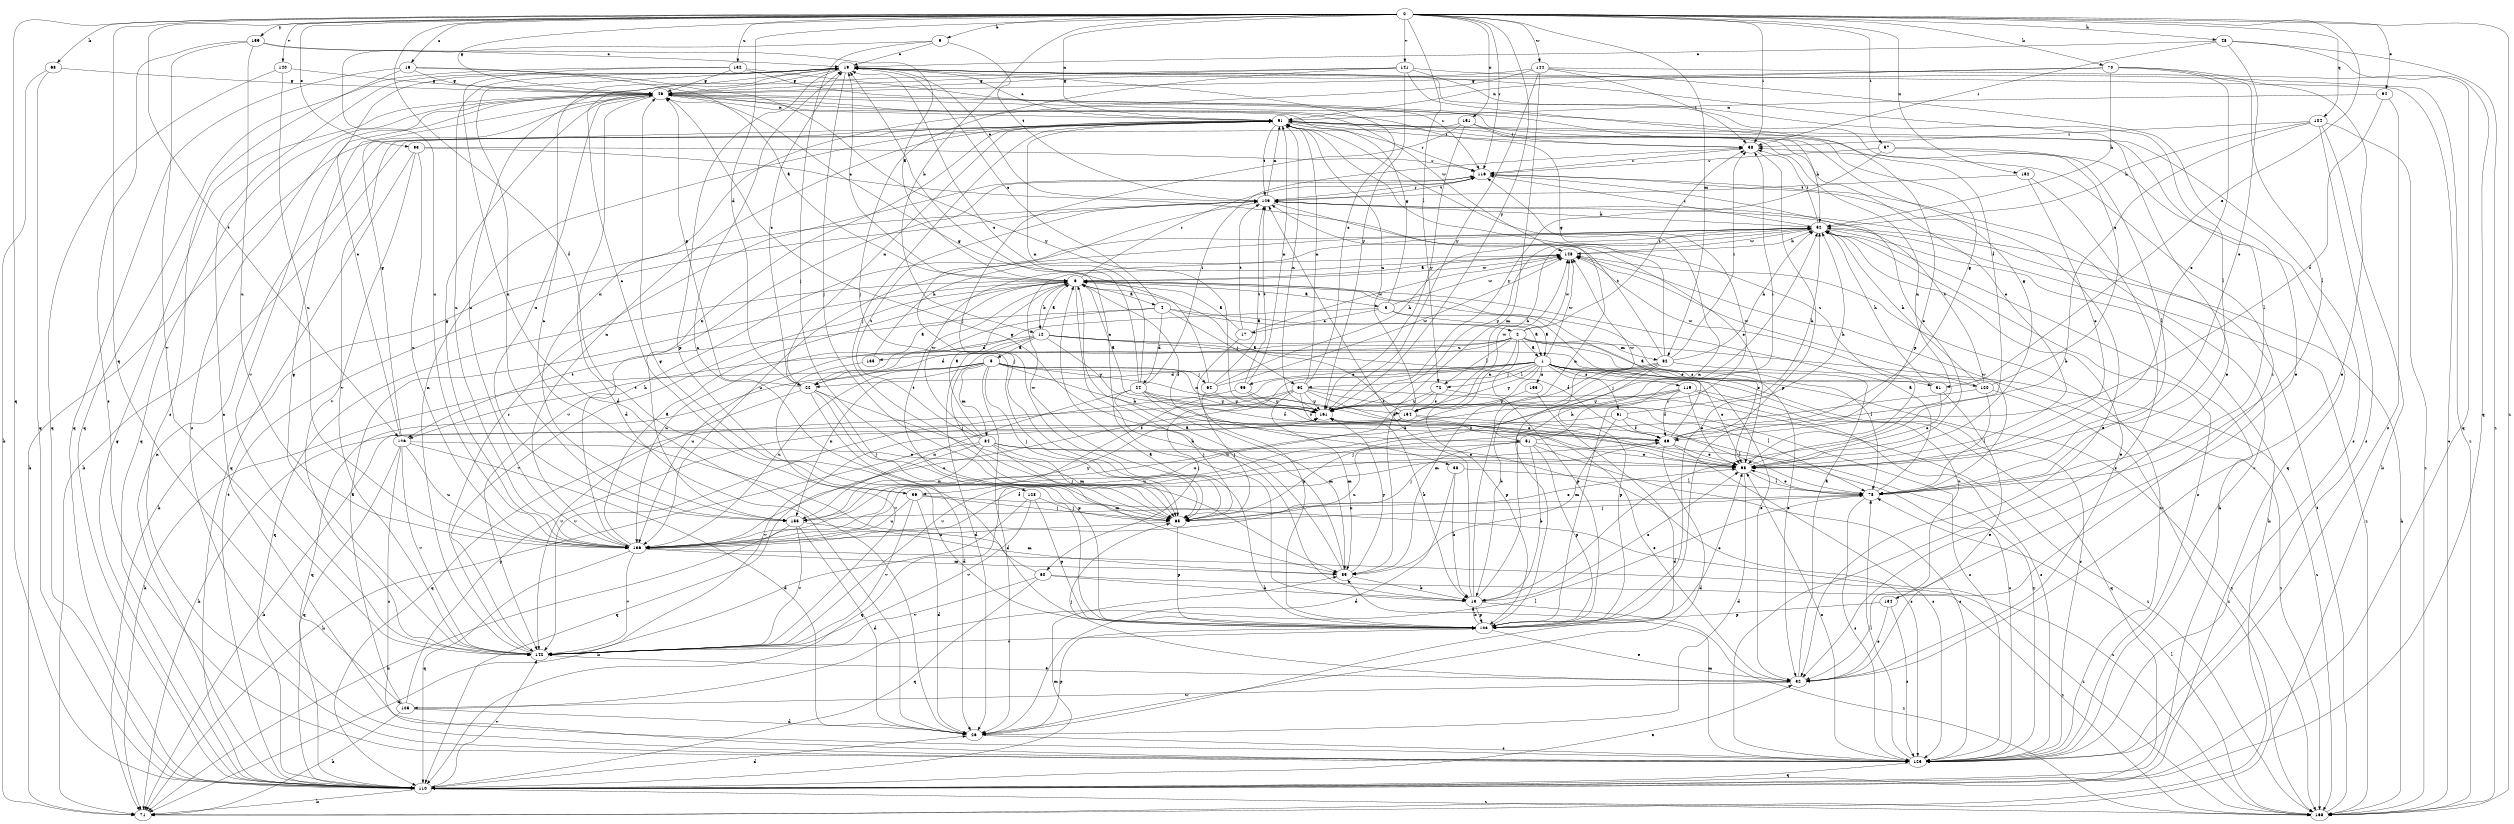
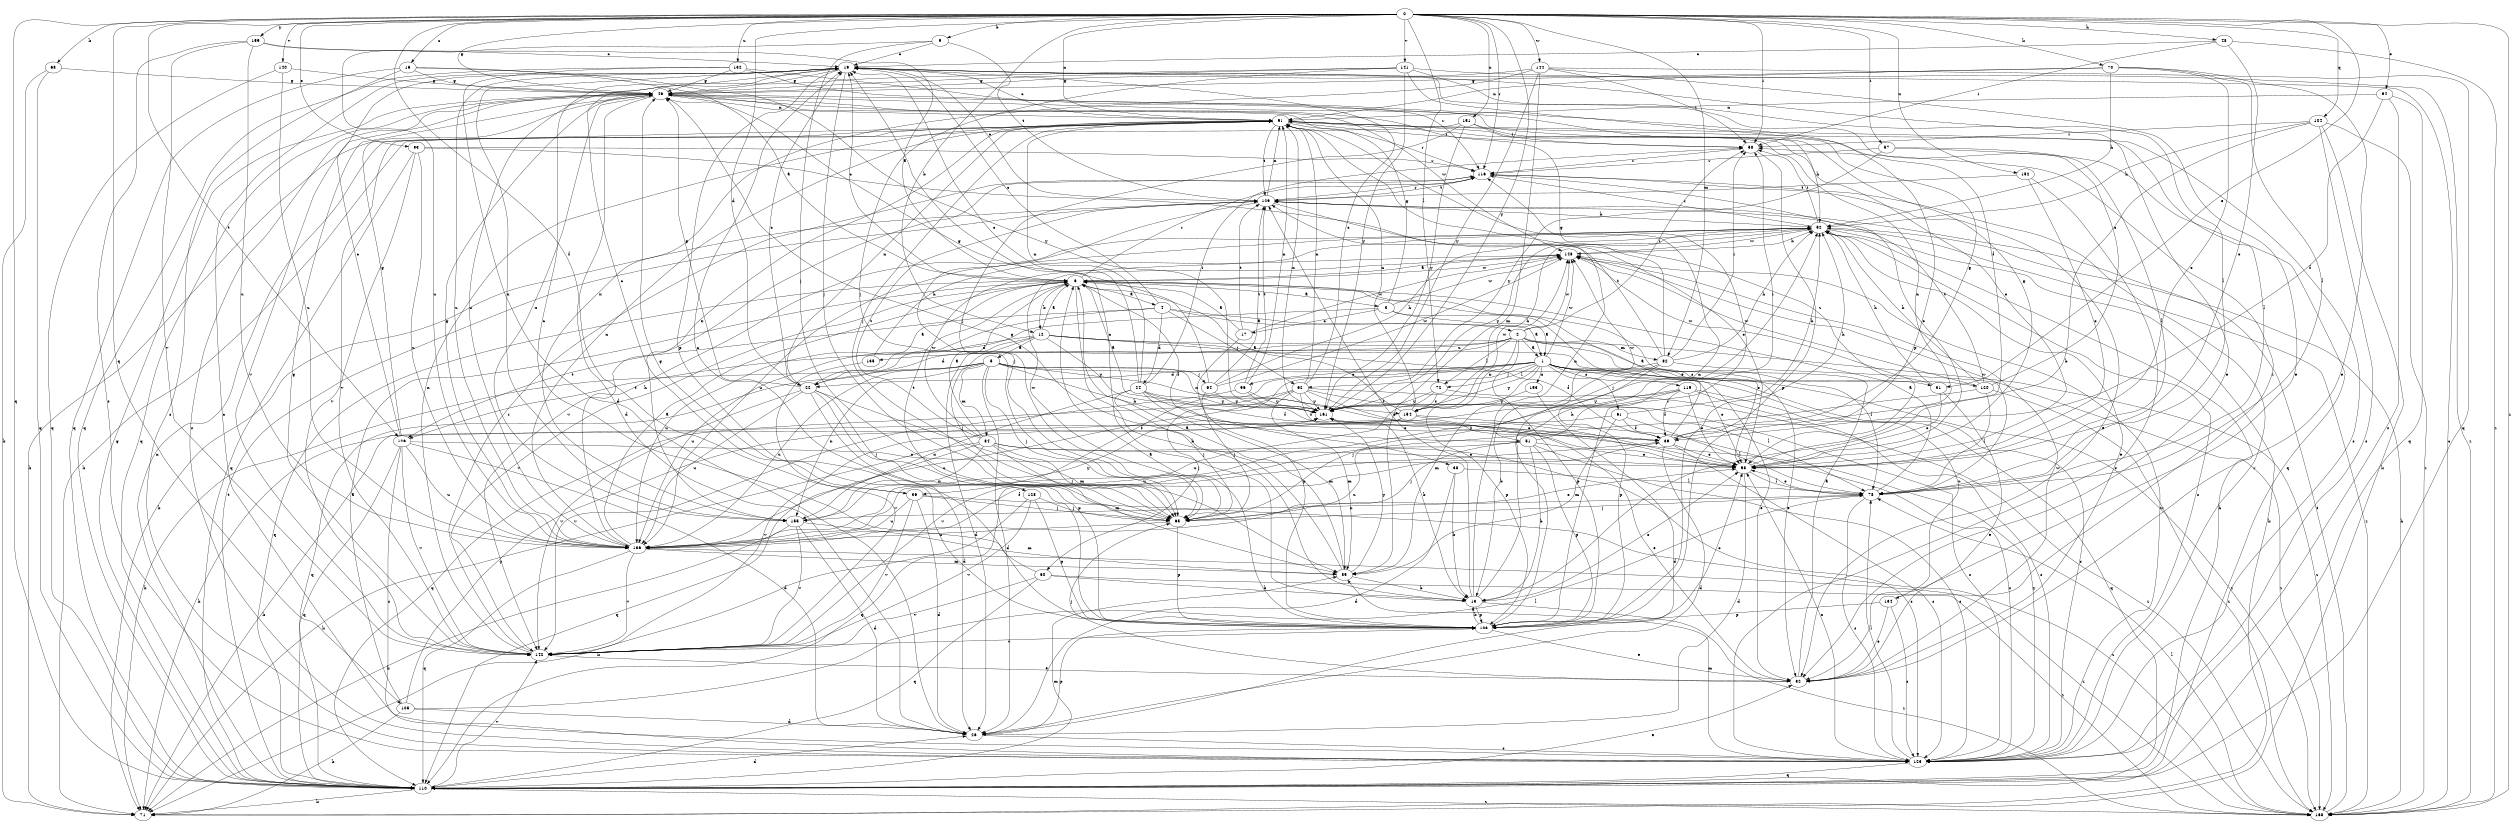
edge "82" -> "136": now "22" -> "136"
edge "32" -> "105": now "32" -> "148"
edge "48" -> "110": now "94" -> "110"
